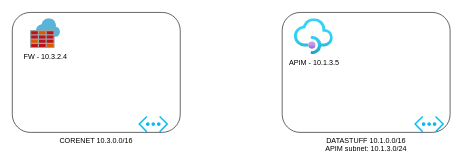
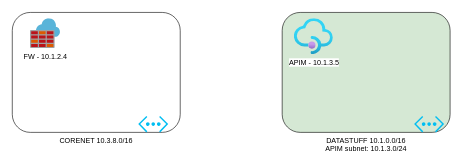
node "FW - 10.3.2.4": label "FW - 10.3.2.4" -> "FW - 10.1.2.4"
node "DATASTUFF 10.1.0.0/16 APIM subnet: 10.1.3.0/24": fillcolor #ffffff -> #d5e8d4
node "CORENET 10.3.0.0/16": label "CORENET 10.3.0.0/16" -> "CORENET 10.3.8.0/16"
